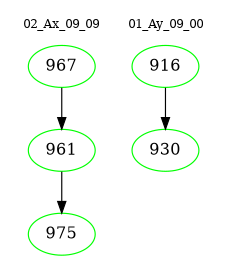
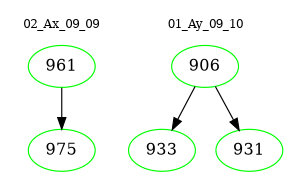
cluster "01_Ay_09_00": label "01_Ay_09_00" -> "01_Ay_09_10"
node "967": removed
node "916": label "916" -> "906"
node "930": label "930" -> "933"
node "931": added
